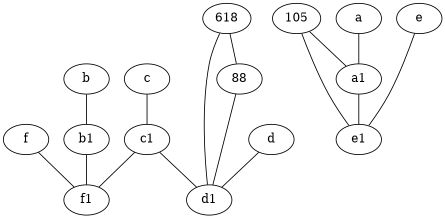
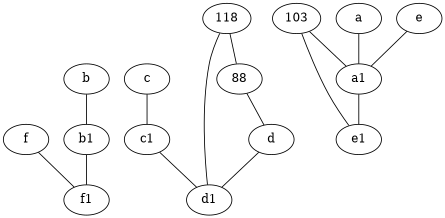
node "618": label "618" -> "118"
node "105": label "105" -> "103"
edge "e" -- "e1": now "e" -- "a1"
edge "88" -- "d1": now "88" -- "d"
edge "c1" -- "f1": removed
